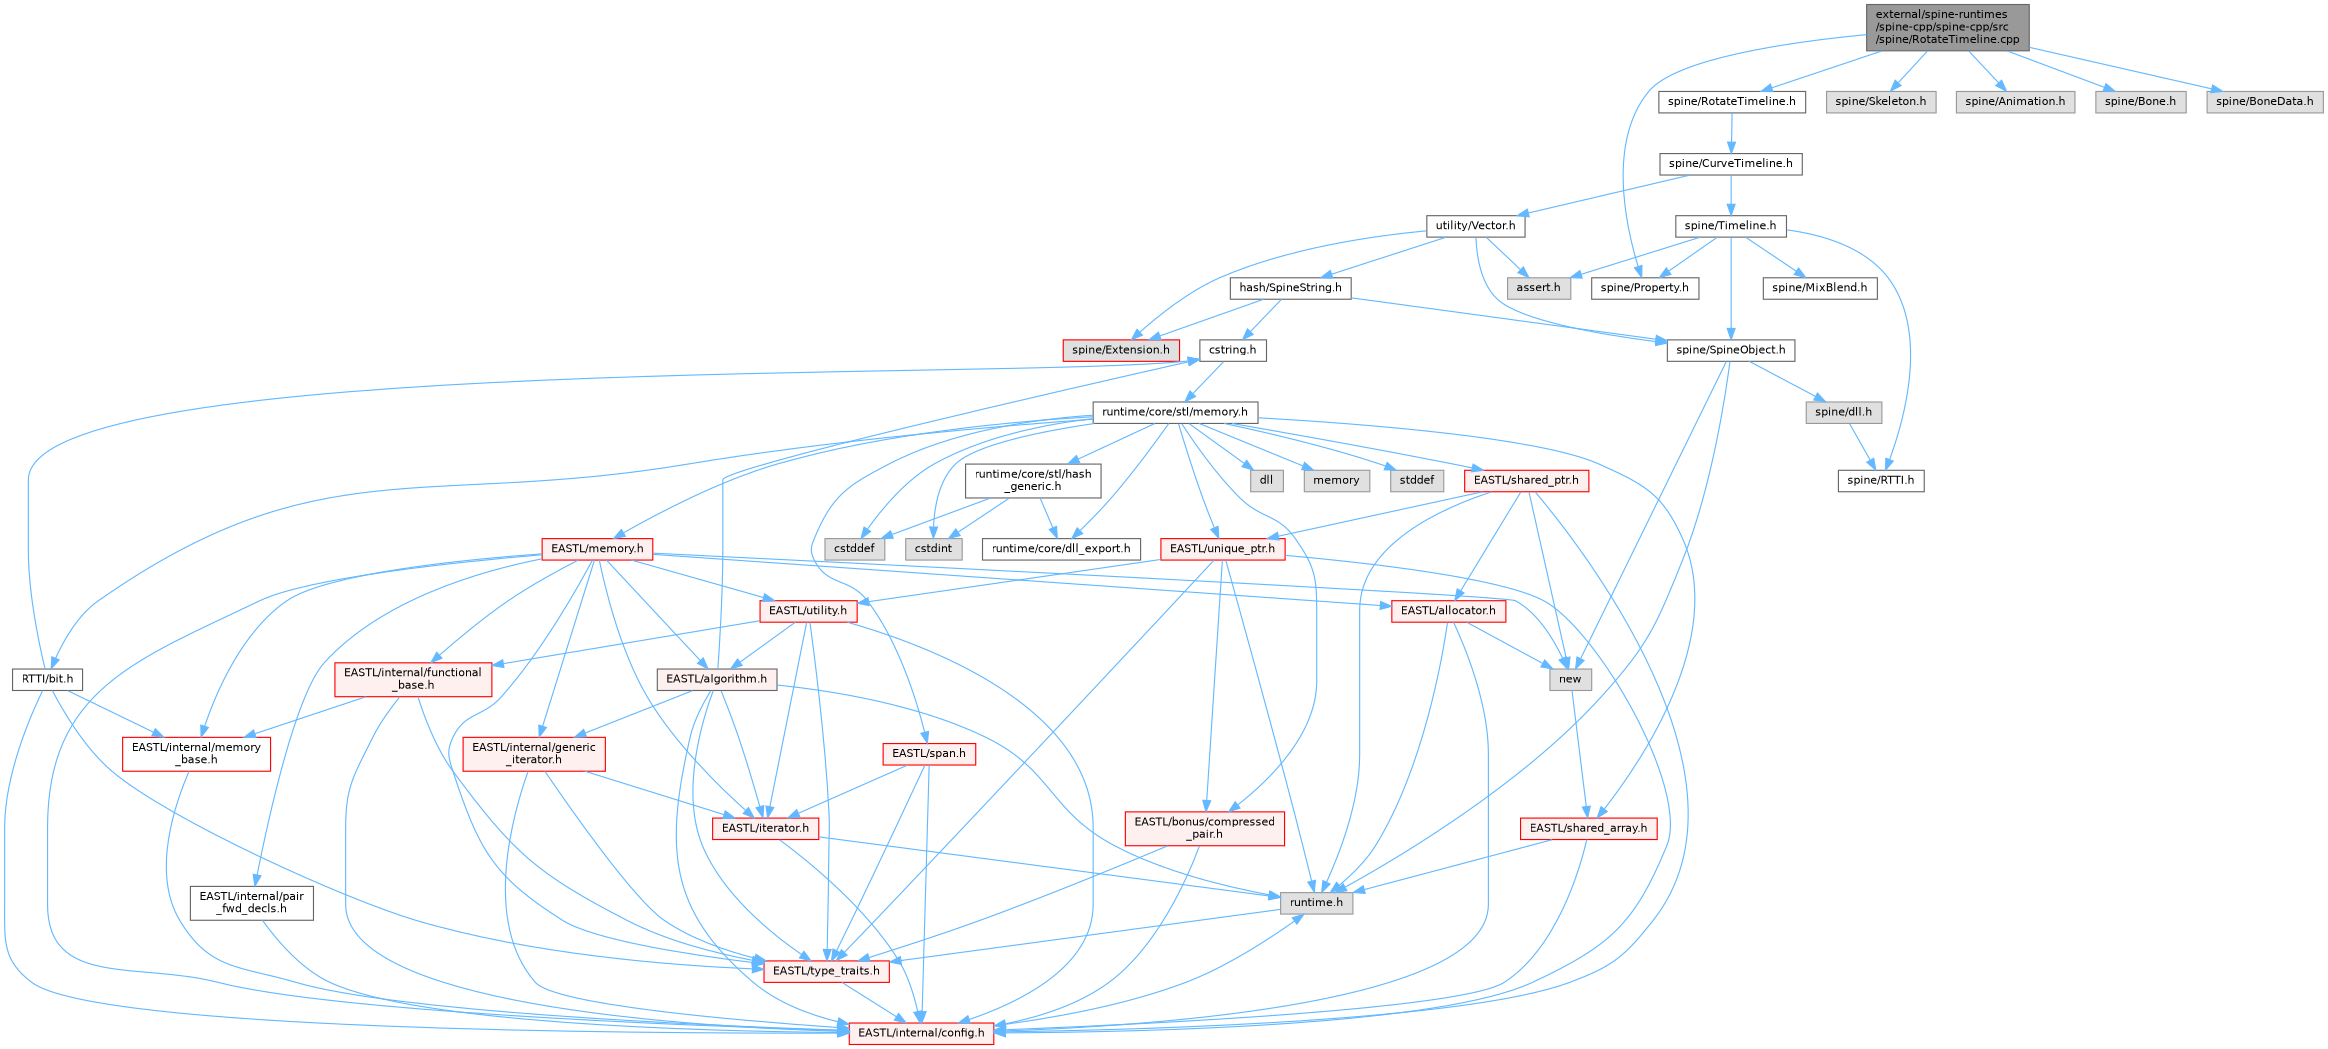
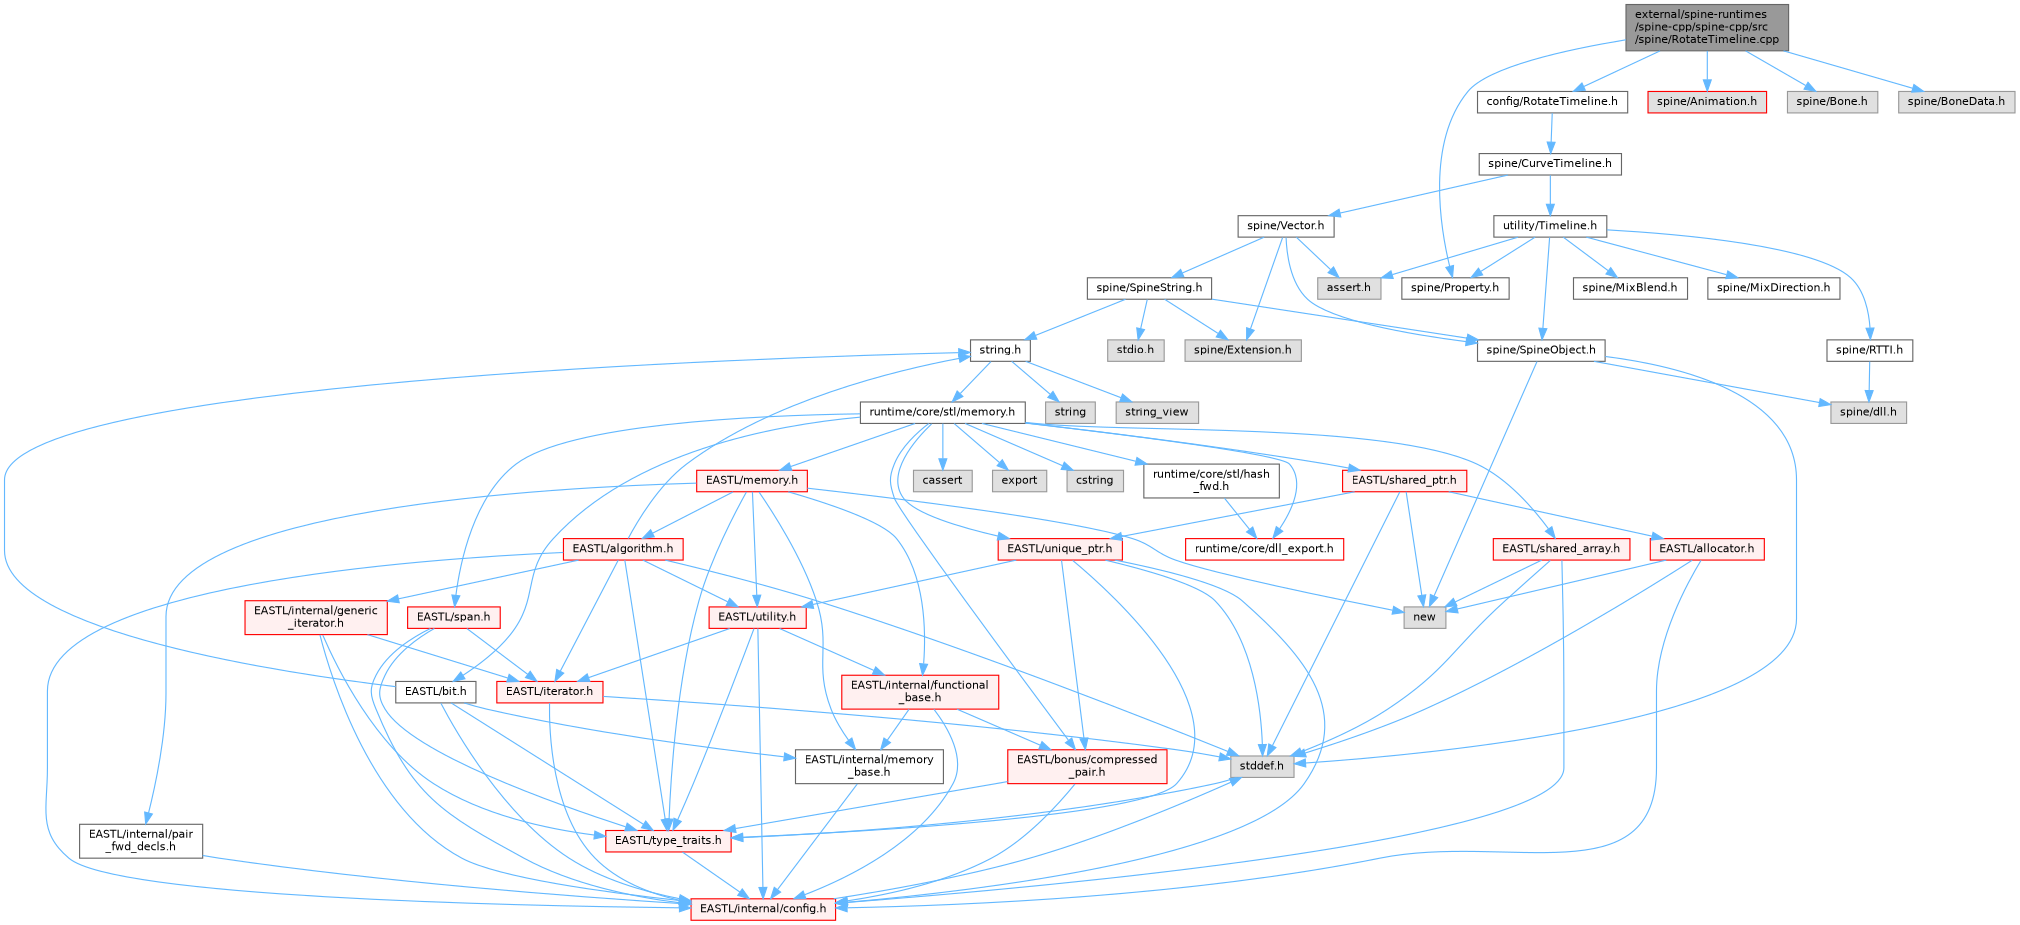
node "spine/RotateTimeline.h": label "spine/RotateTimeline.h" -> "config/RotateTimeline.h"
node "spine/Skeleton.h": removed
node "spine/Animation.h": color grey60 -> red
node "utility/Vector.h": label "utility/Vector.h" -> "spine/Vector.h"
node "spine/Timeline.h": label "spine/Timeline.h" -> "utility/Timeline.h"
node "hash/SpineString.h": label "hash/SpineString.h" -> "spine/SpineString.h"
node "spine/MixDirection.h": added
node "spine/Extension.h": color red -> grey60
node "stdio.h": added
node "cstring.h": label "cstring.h" -> "string.h"
node "string": added
node "string_view": added
edge "spine/dll.h" -> "spine/RTTI.h": reversed
node "runtime/core/stl/hash _generic.h": label "runtime/core/stl/hash _generic.h" -> "runtime/core/stl/hash _fwd.h"
node "dll": label "dll" -> "cassert"
node "memory": label "memory" -> "export"
node "stddef": label "stddef" -> "cstring"
node "cstddef": removed
node "cstdint": removed
node "runtime/core/dll_export.h": color grey40 -> red
edge "EASTL/memory.h" -> "EASTL/allocator.h": removed
edge "EASTL/utility.h" -> "EASTL/algorithm.h": reversed
edge "EASTL/memory.h" -> "EASTL/internal/generic _iterator.h": removed
node "RTTI/bit.h": label "RTTI/bit.h" -> "EASTL/bit.h"
node "EASTL/algorithm.h": color grey40 -> red
edge "EASTL/memory.h" -> "EASTL/iterator.h": removed
edge "new" -> "EASTL/shared_array.h": reversed
node "EASTL/internal/memory _base.h": color red -> grey40
edge "EASTL/internal/functional _base.h" -> "EASTL/type_traits.h": now "EASTL/internal/functional _base.h" -> "EASTL/bonus/compressed _pair.h"
node "runtime.h": label "runtime.h" -> "stddef.h"
edge "EASTL/memory.h" -> "EASTL/internal/config.h": removed
edge "EASTL/shared_ptr.h" -> "EASTL/internal/config.h": removed
